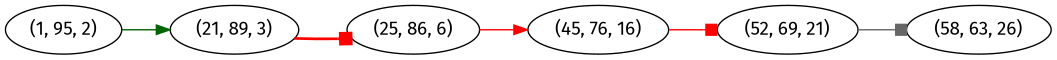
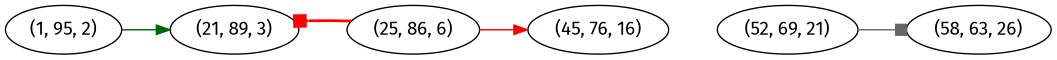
edge "(45, 76, 16)" -> "(52, 69, 21)": removed
edge "(21, 89, 3)" -> "(25, 86, 6)": reversed
